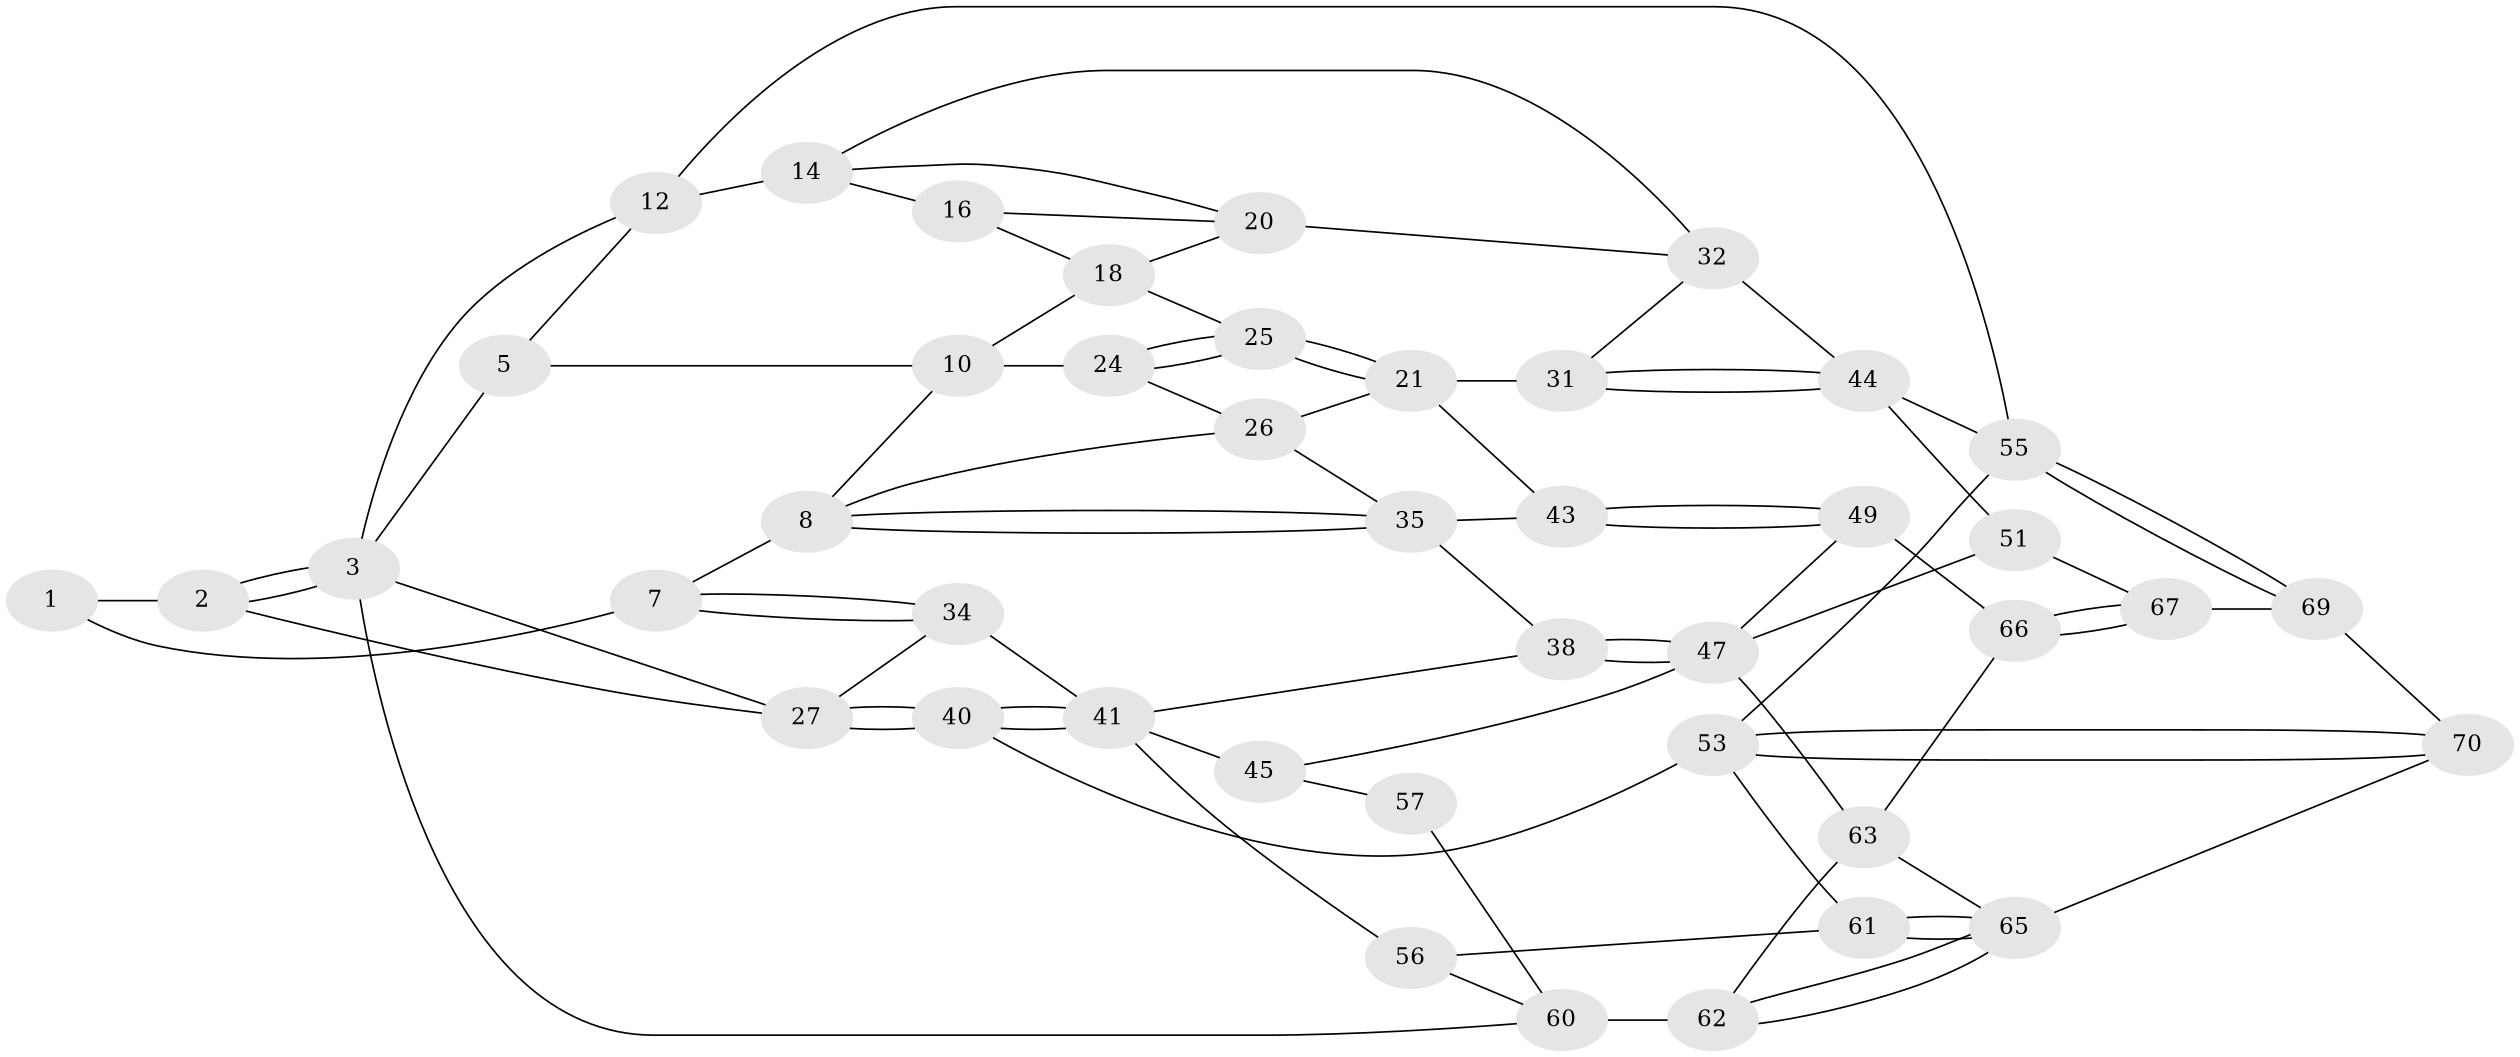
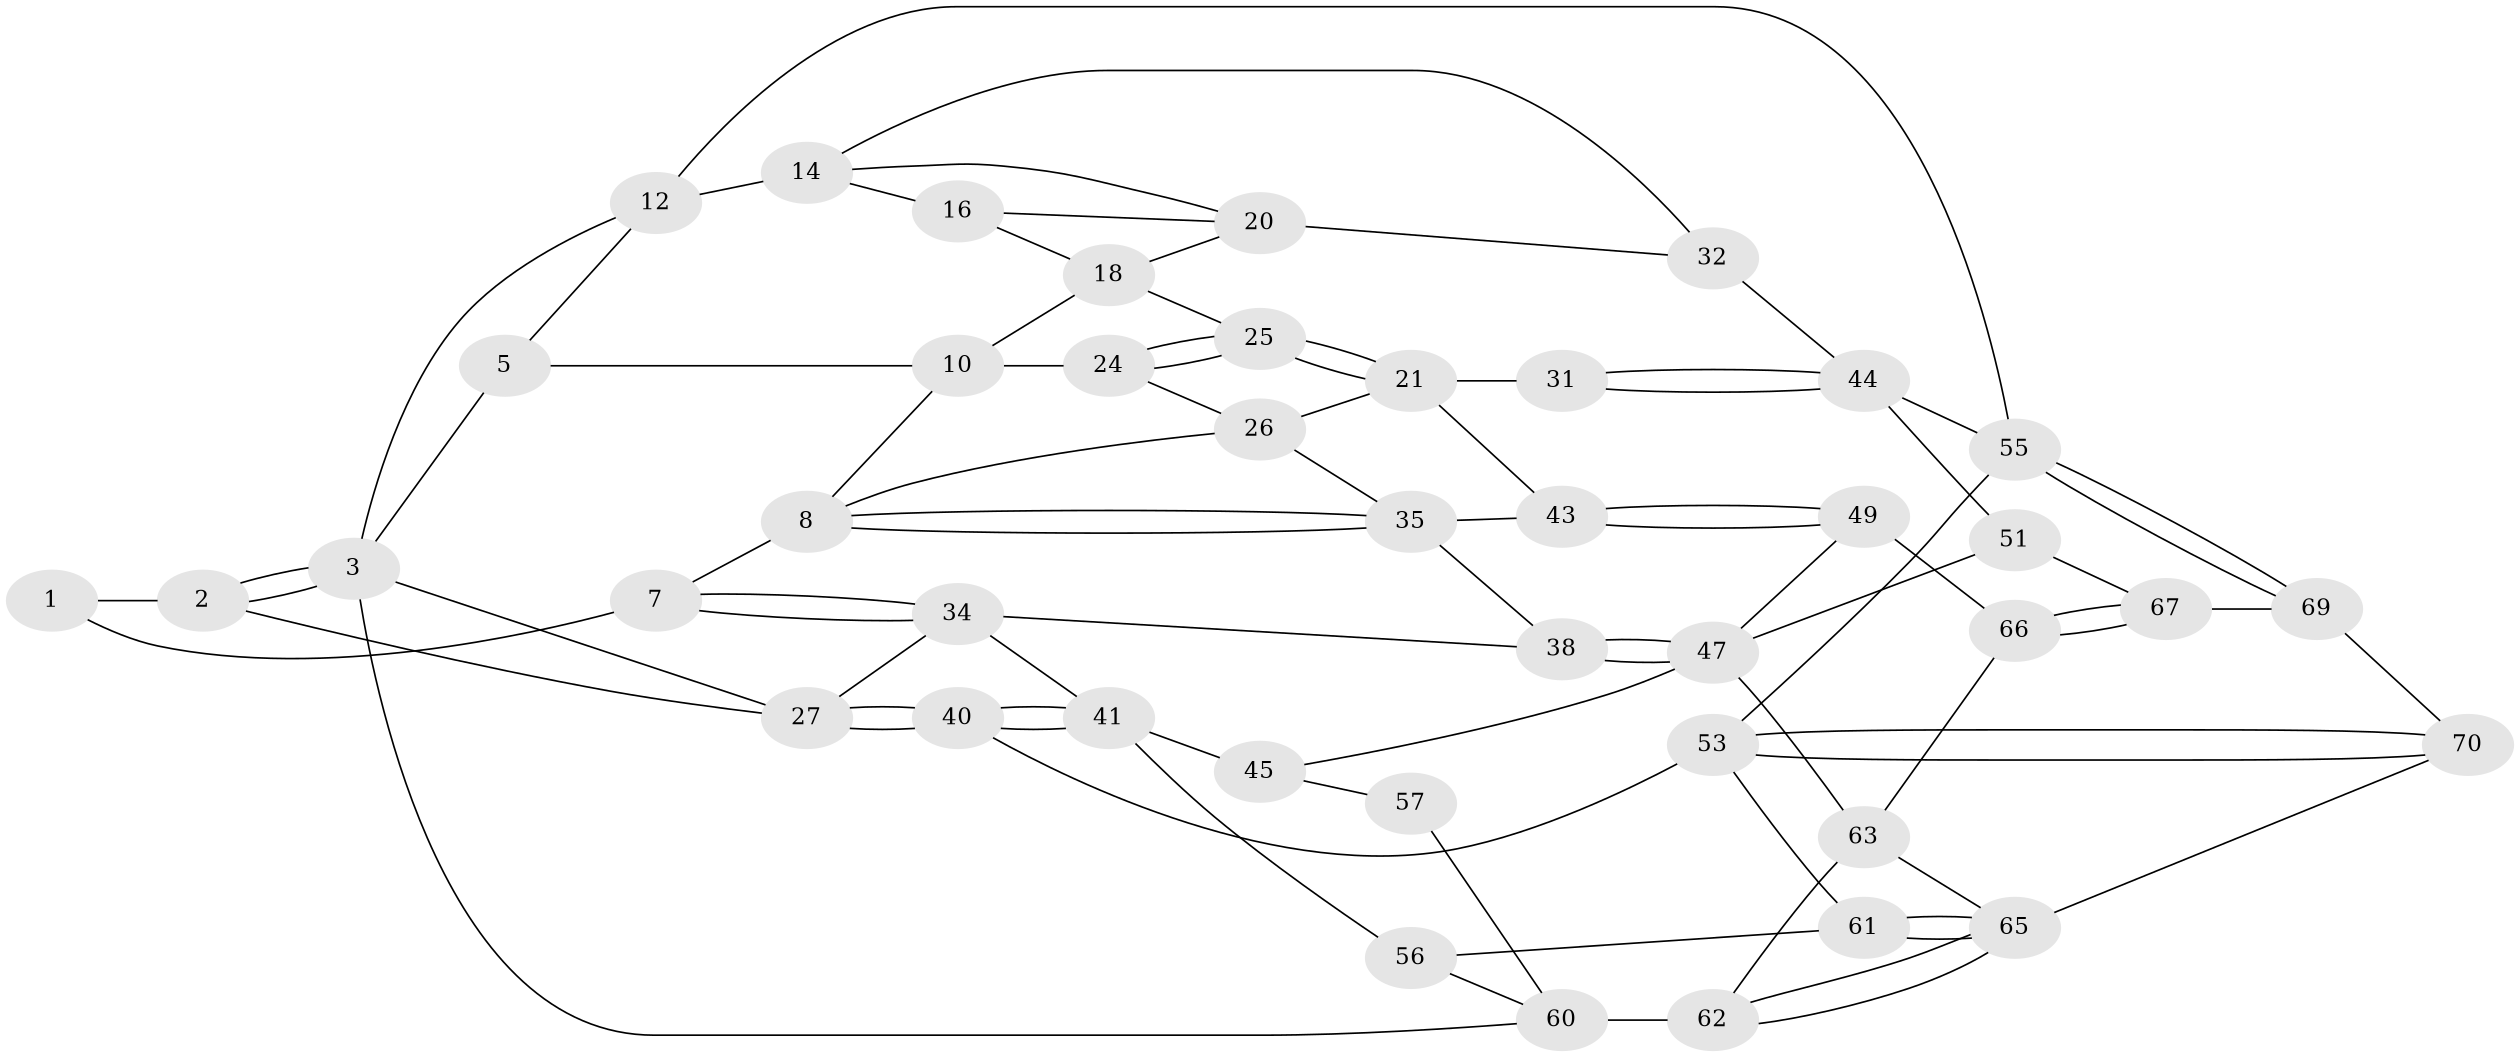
edge "32" -- "31": removed
edge "38" -- "41": now "38" -- "34"
